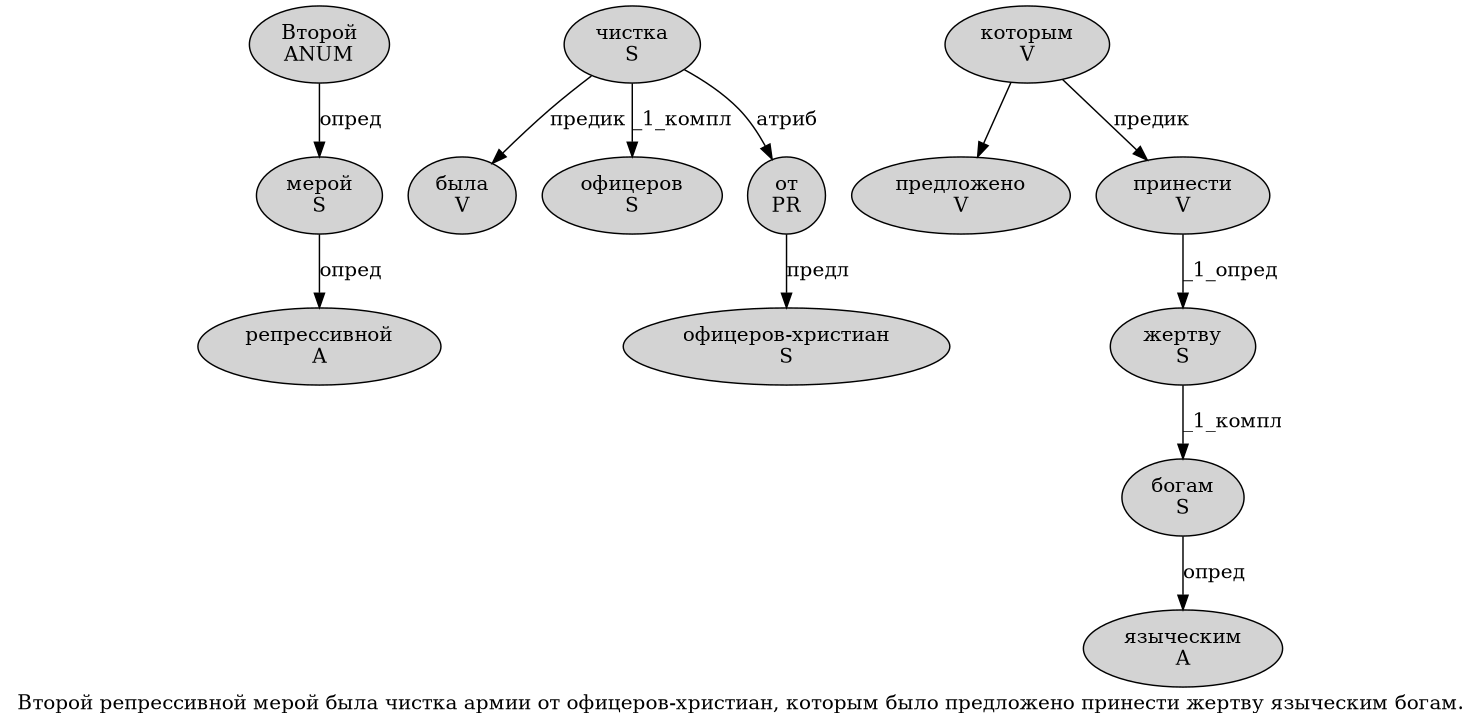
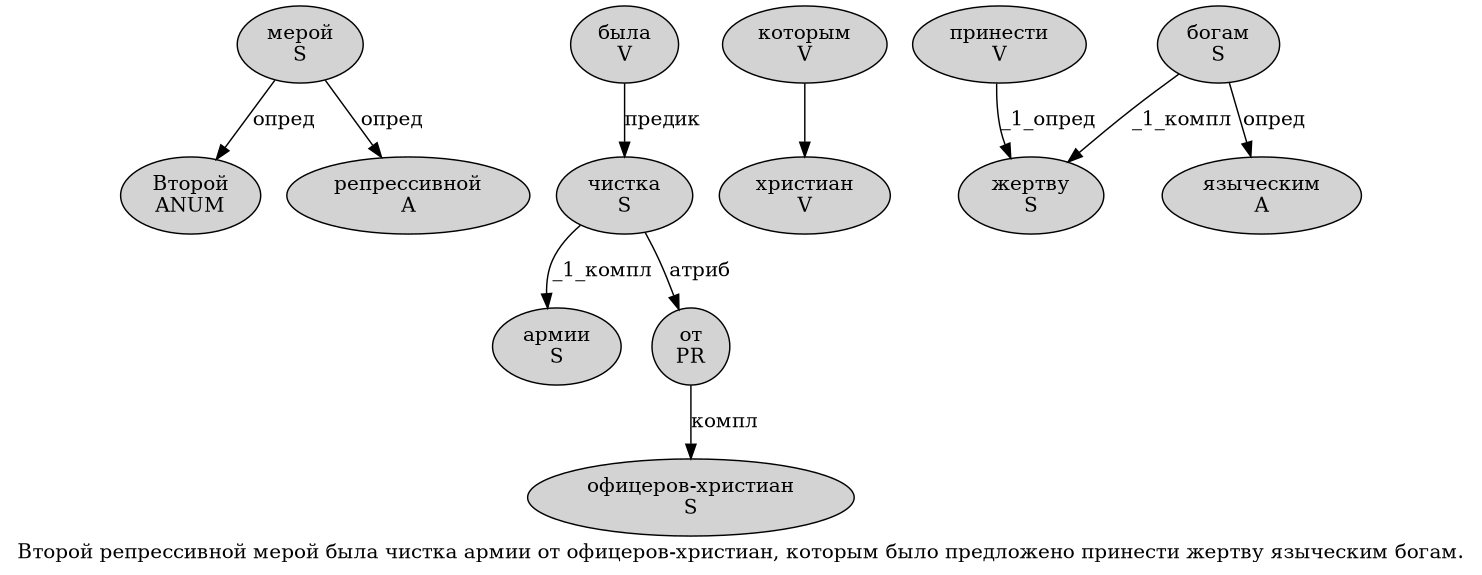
edge "Второй ANUM" -> "мерой S": reversed
edge "чистка S" -> "была V": reversed
edge "которым V" -> "принести V": removed, label "предик"
node "офицеров S": label "офицеров S" -> "армии S"
node "предложено V": label "предложено V" -> "христиан V"
edge "от PR" -> "офицеров-христиан S": label "предл" -> "компл"
edge "жертву S" -> "богам S": reversed
